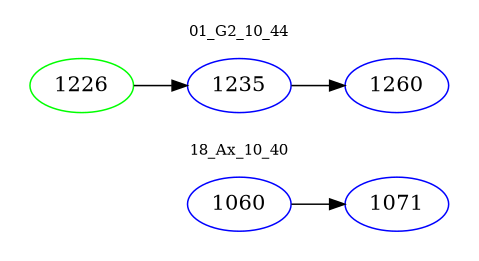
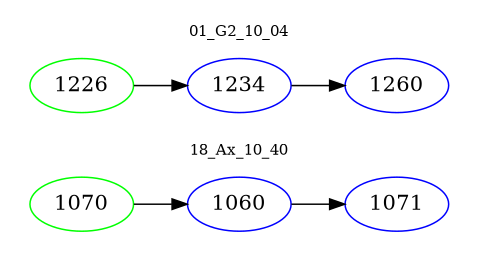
cluster "01_G2_10_44": label "01_G2_10_44" -> "01_G2_10_04"
node "1235": label "1235" -> "1234"
node "1070": added
